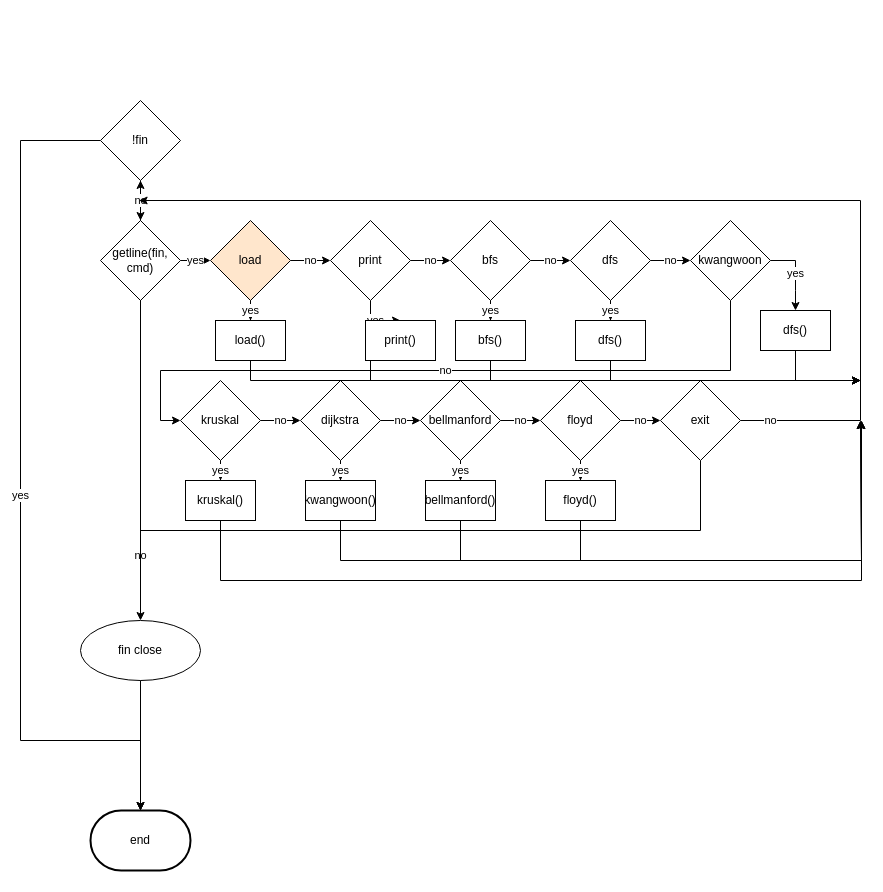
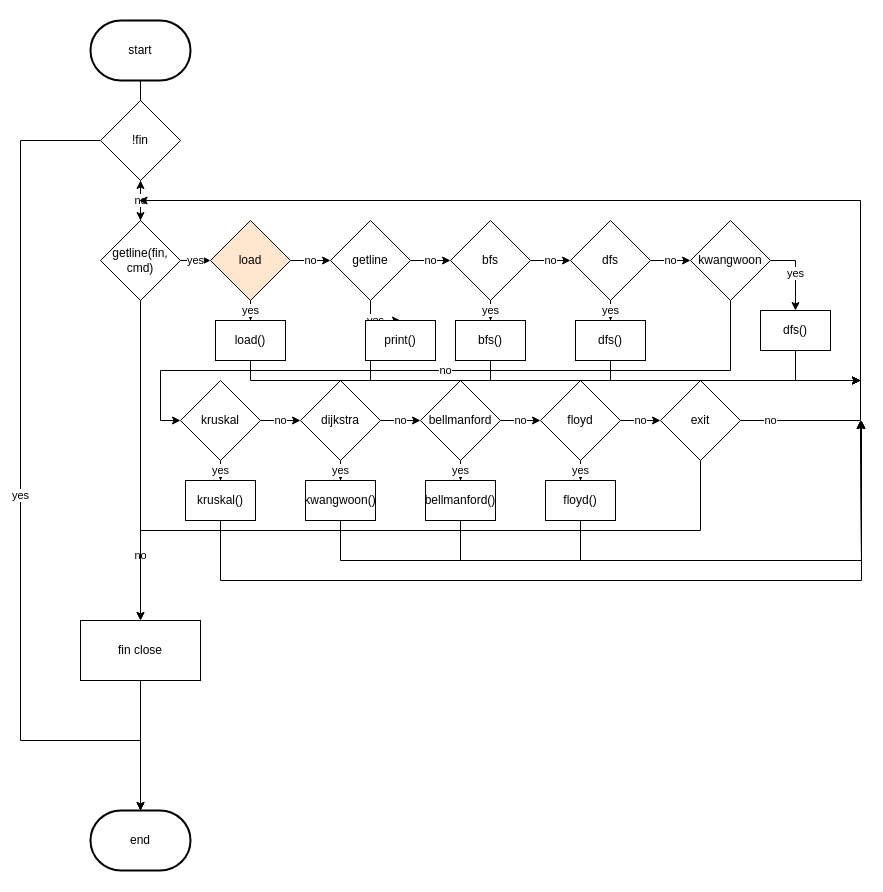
node "start": added
edge "start" -> "fin close": added
node "print": label "print" -> "getline"
node "fin close": shape ellipse -> rectangle
